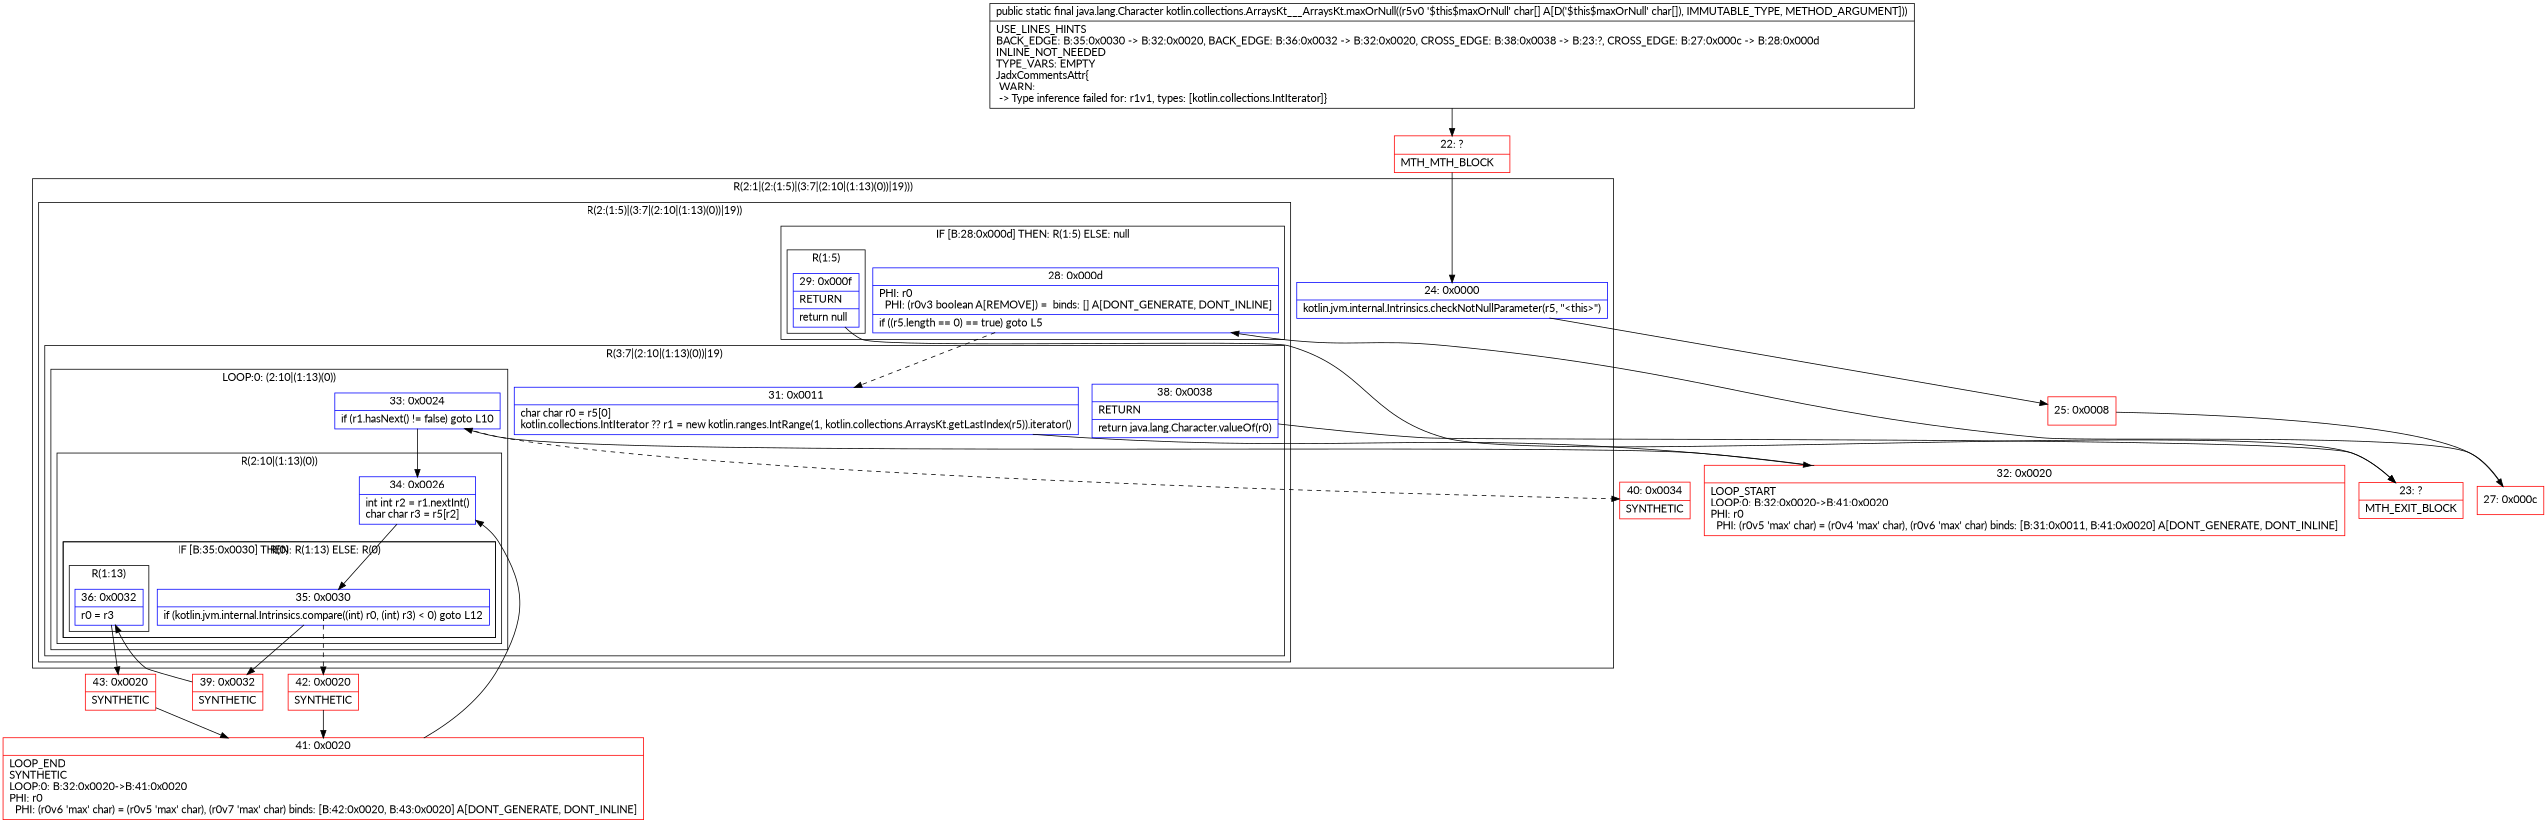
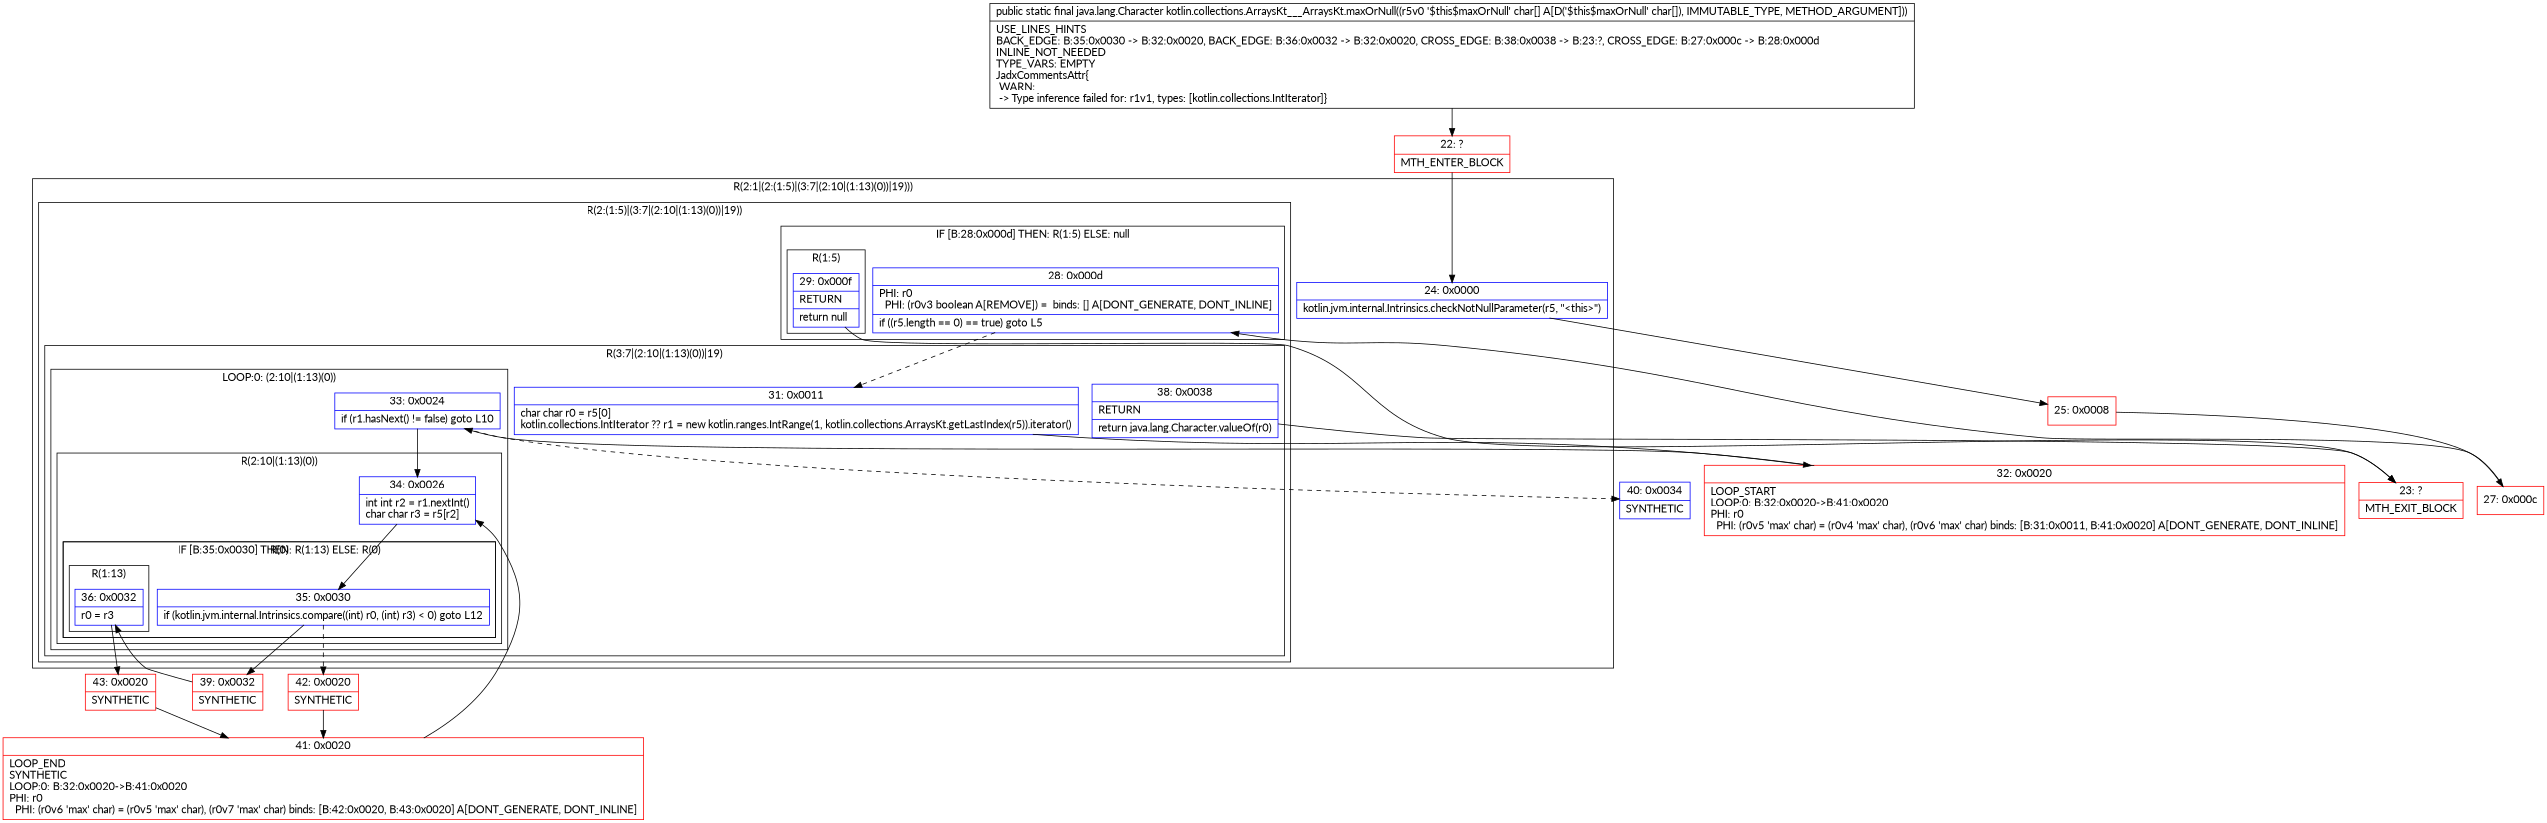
node "22: ?": text "MTH_MTH_BLOCK" -> "MTH_ENTER_BLOCK"
node "40: 0x0034": color red -> blue
